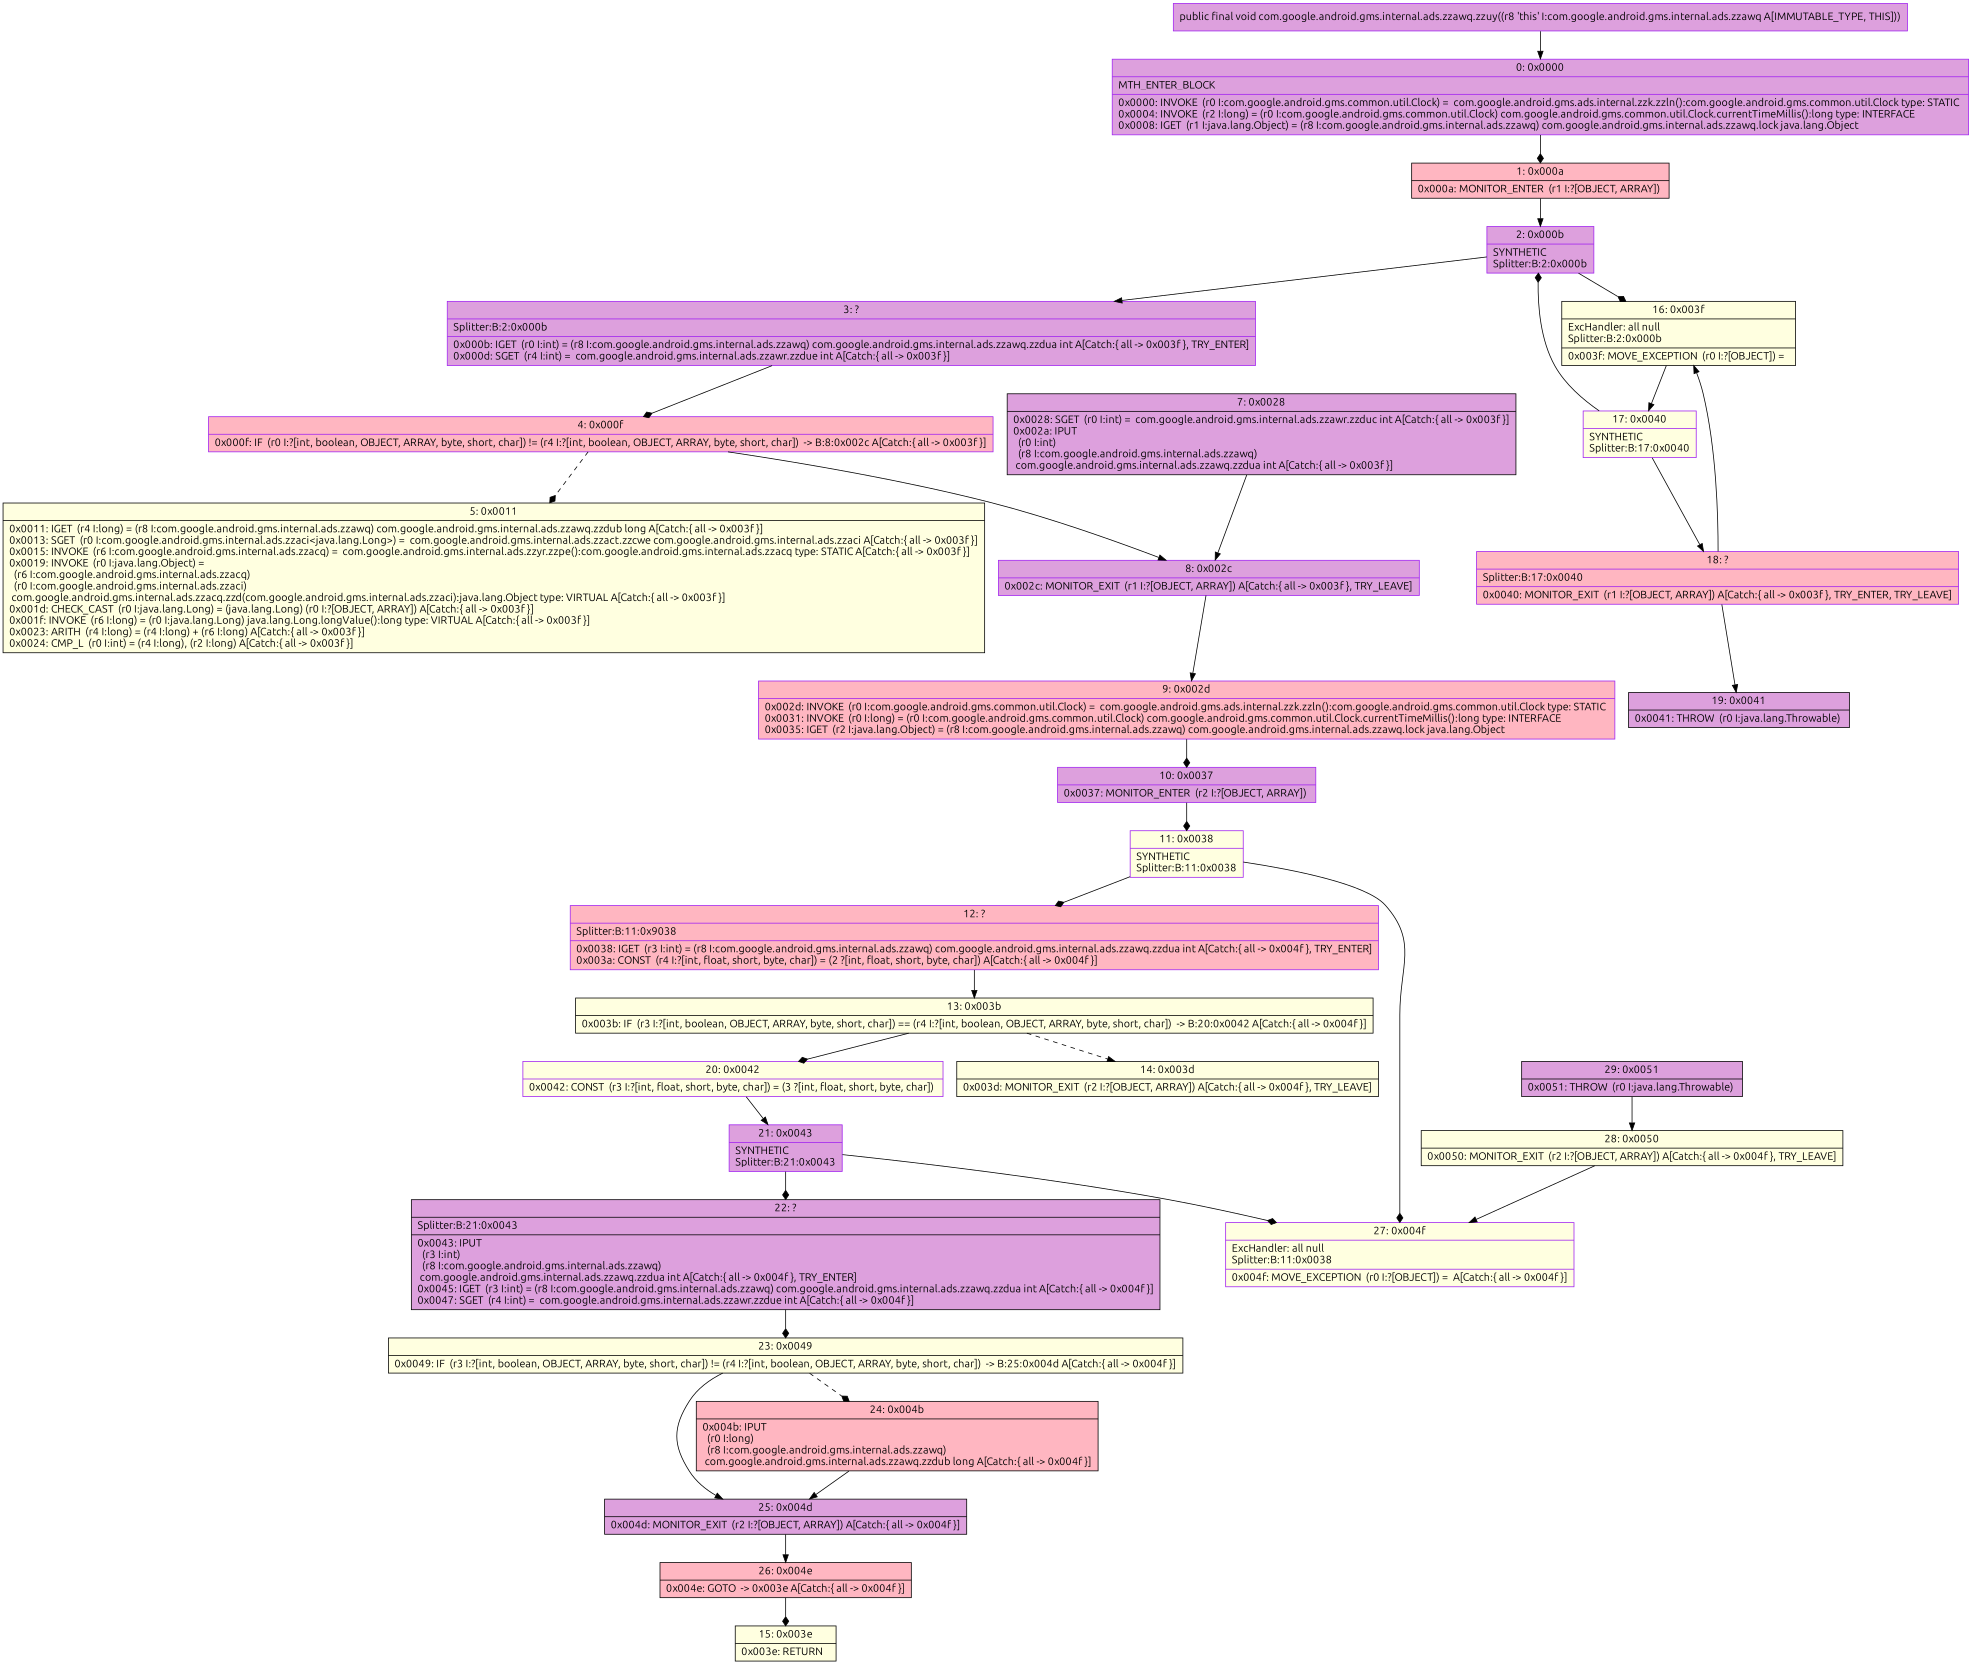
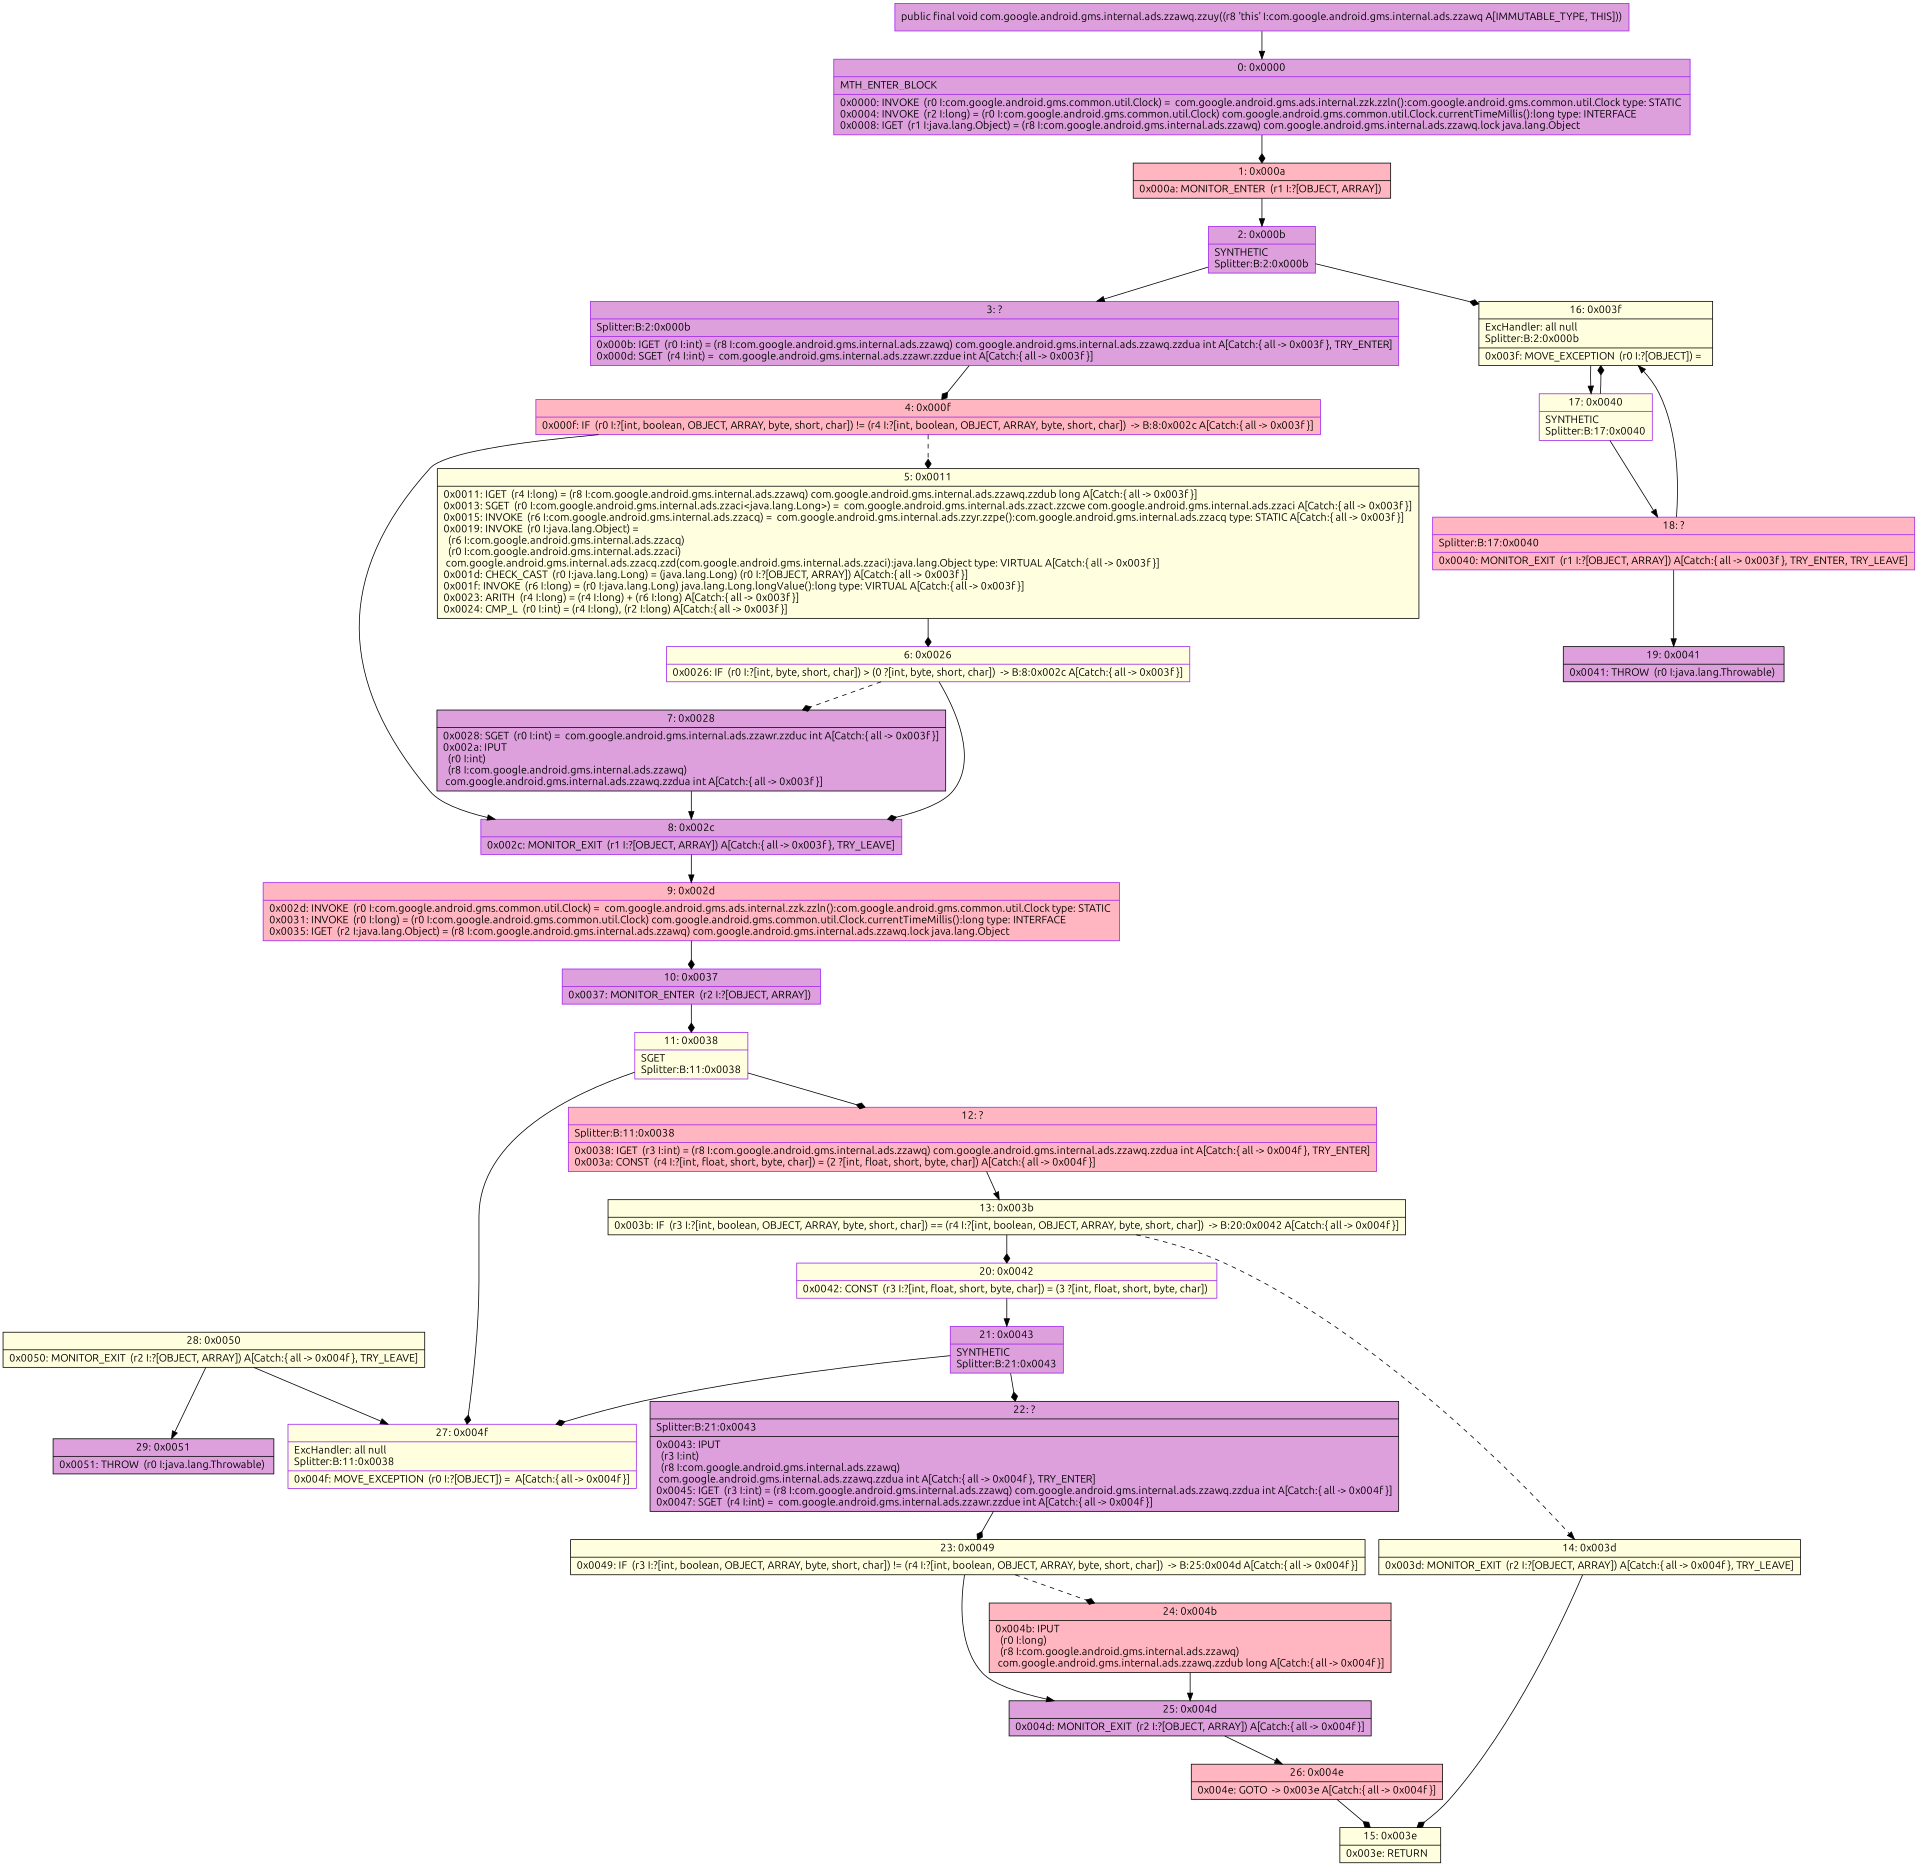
edge "17: 0x0040" -> "2: 0x000b": now "17: 0x0040" -> "16: 0x003f"
node "6: 0x0026": added
node "11: 0x0038": text "SYNTHETIC" -> "SGET"
node "12: ?": text "Splitter:B:11:0x9038" -> "Splitter:B:11:0x0038"
edge "29: 0x0051" -> "28: 0x0050": reversed
edge "14: 0x003d" -> "15: 0x003e": added
